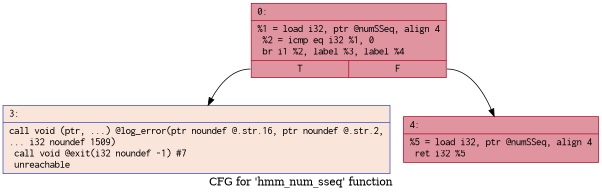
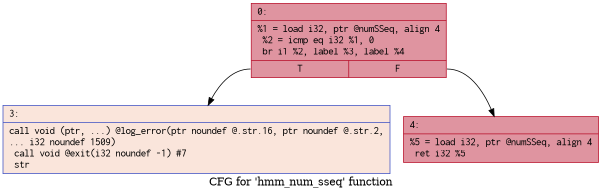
node "3:": text "unreachable" -> "str"
